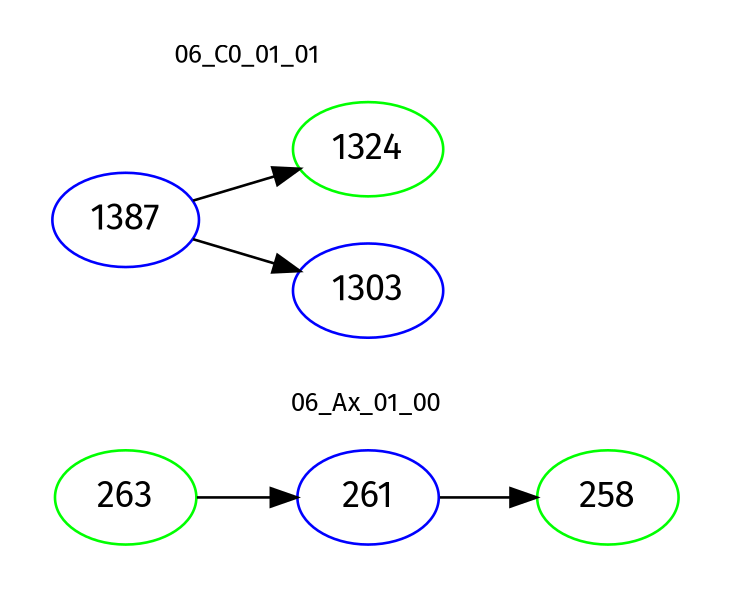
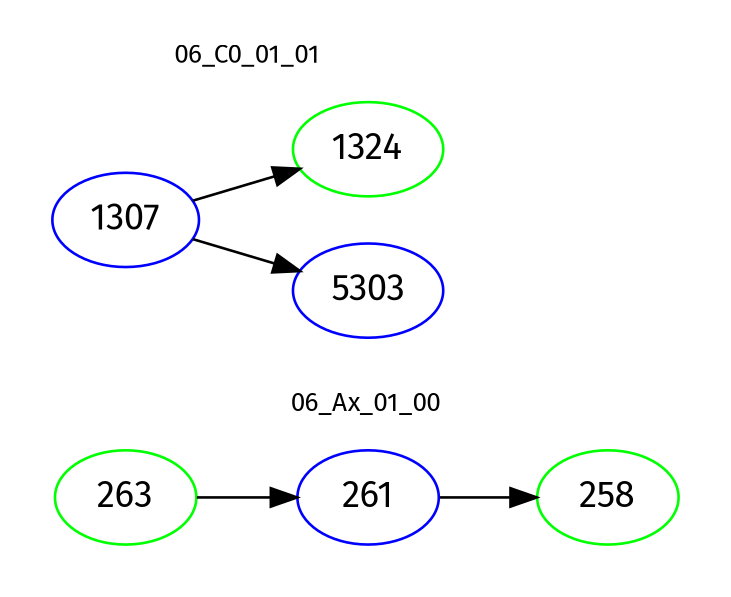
node "1387": label "1387" -> "1307"
node "1303": label "1303" -> "5303"
